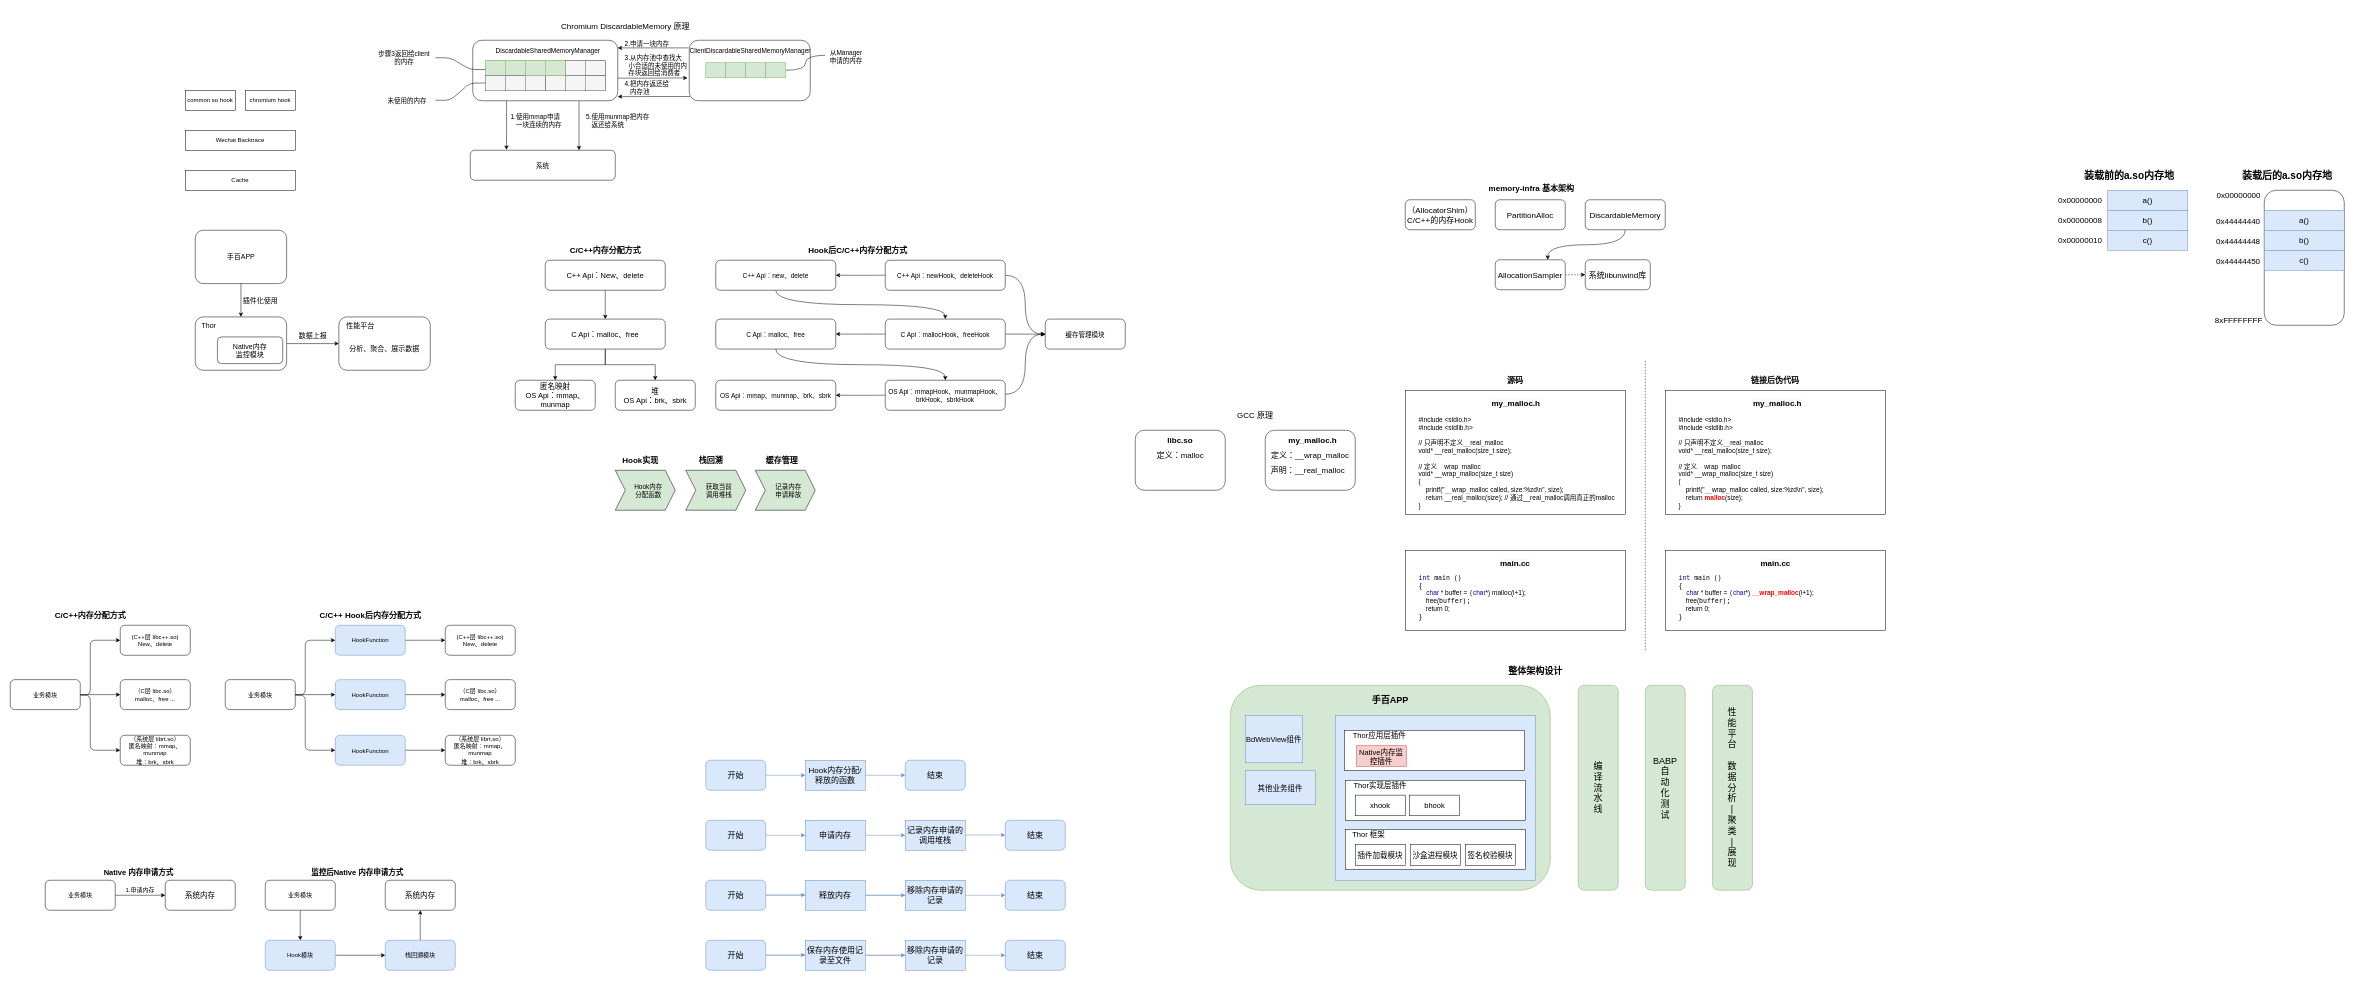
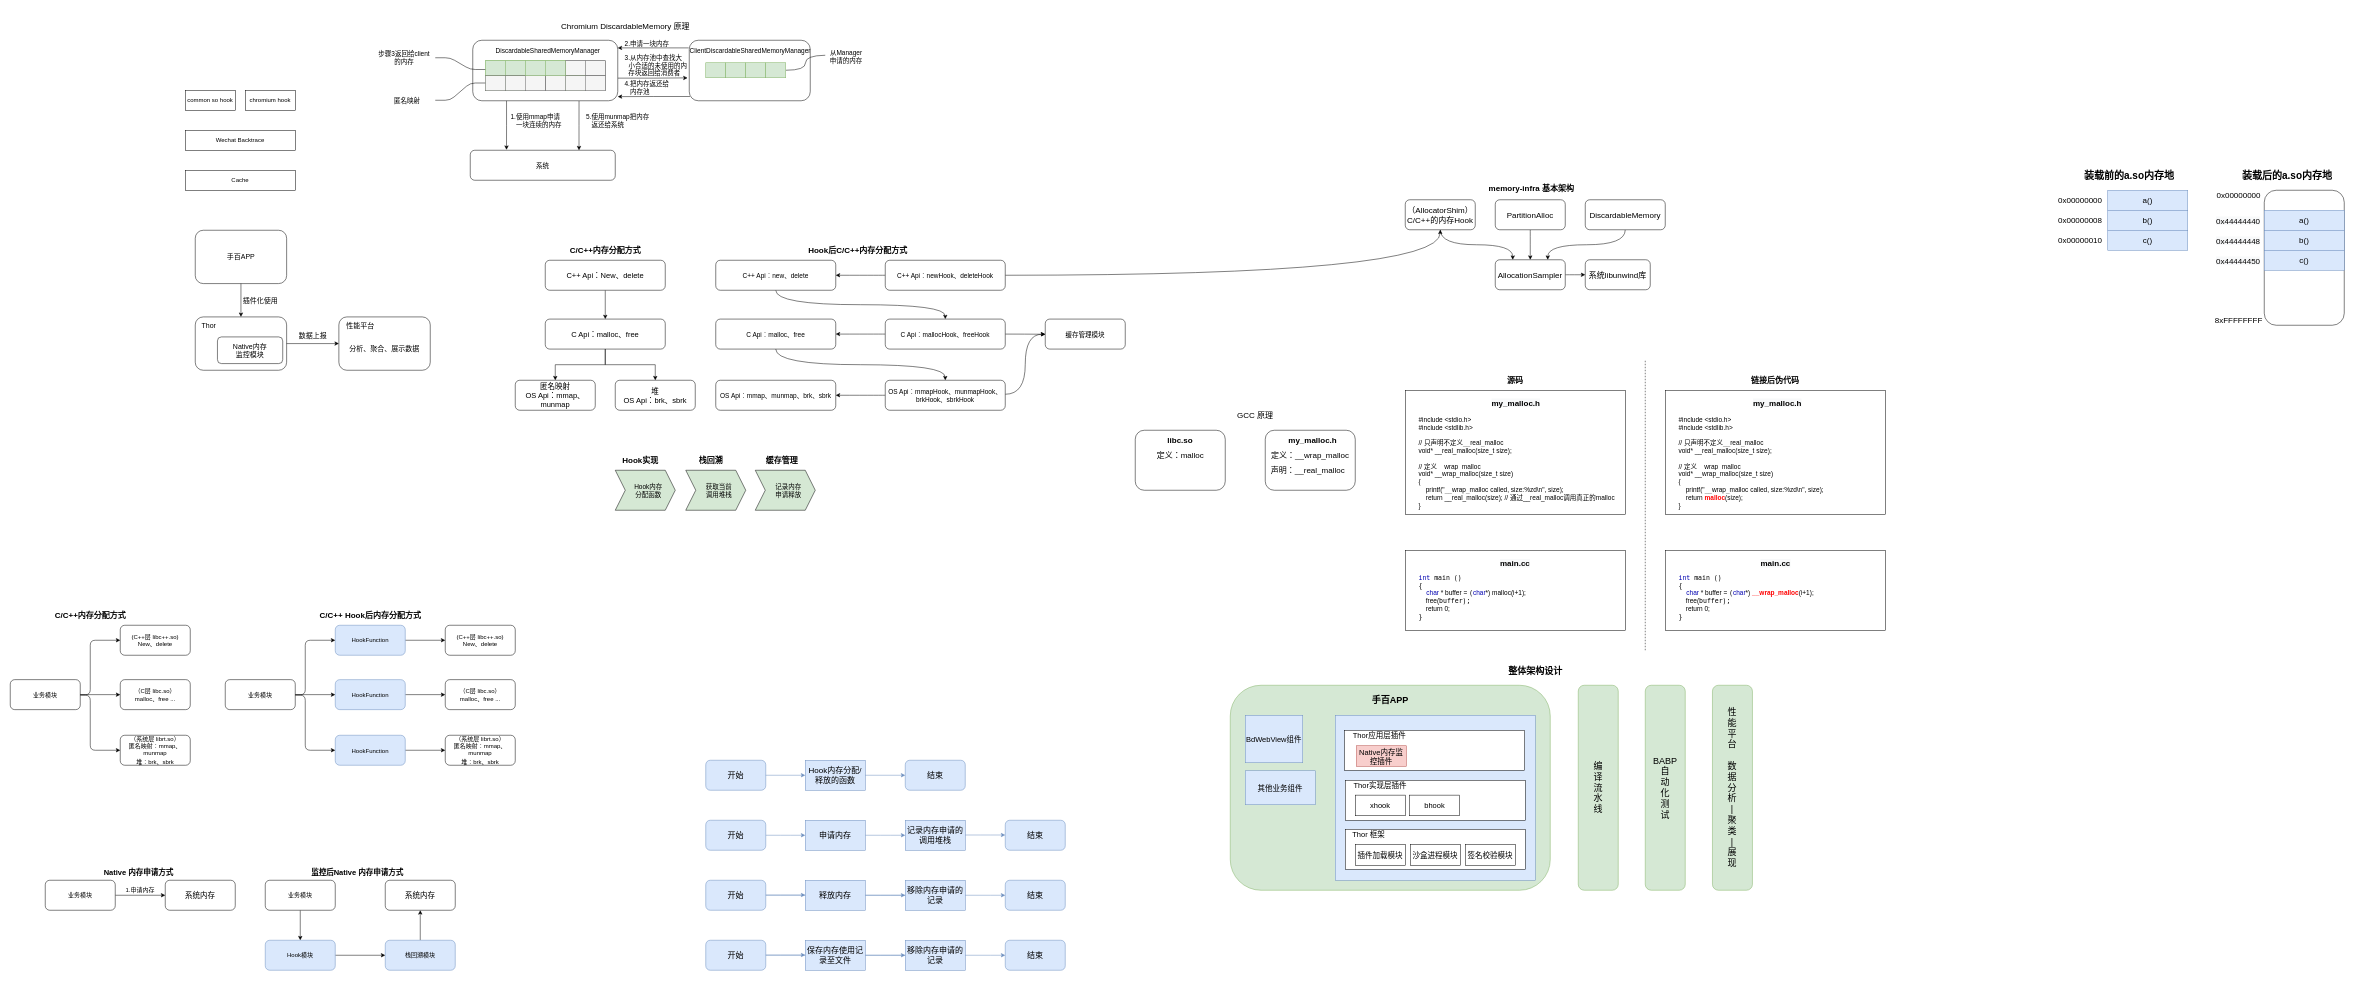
node "未使用的内存": label "未使用的内存" -> "匿名映射"
edge "（AllocatorShim） C/C++的内存Hook" -> "AllocationSampler": added
edge "PartitionAlloc" -> "AllocationSampler": added
edge "AllocationSampler" -> "系统libunwind库": style dashed -> solid
edge "C++ Api：newHook、deleteHook" -> "缓存管理模块": now "C++ Api：newHook、deleteHook" -> "（AllocatorShim） C/C++的内存Hook"
